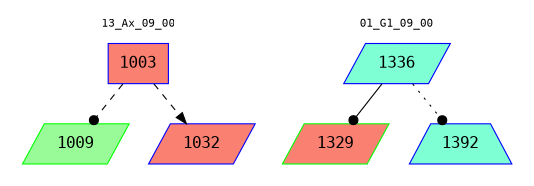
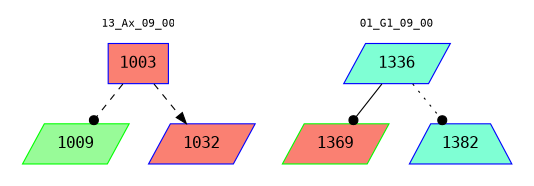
node "1329": label "1329" -> "1369"
node "1392": label "1392" -> "1382"
